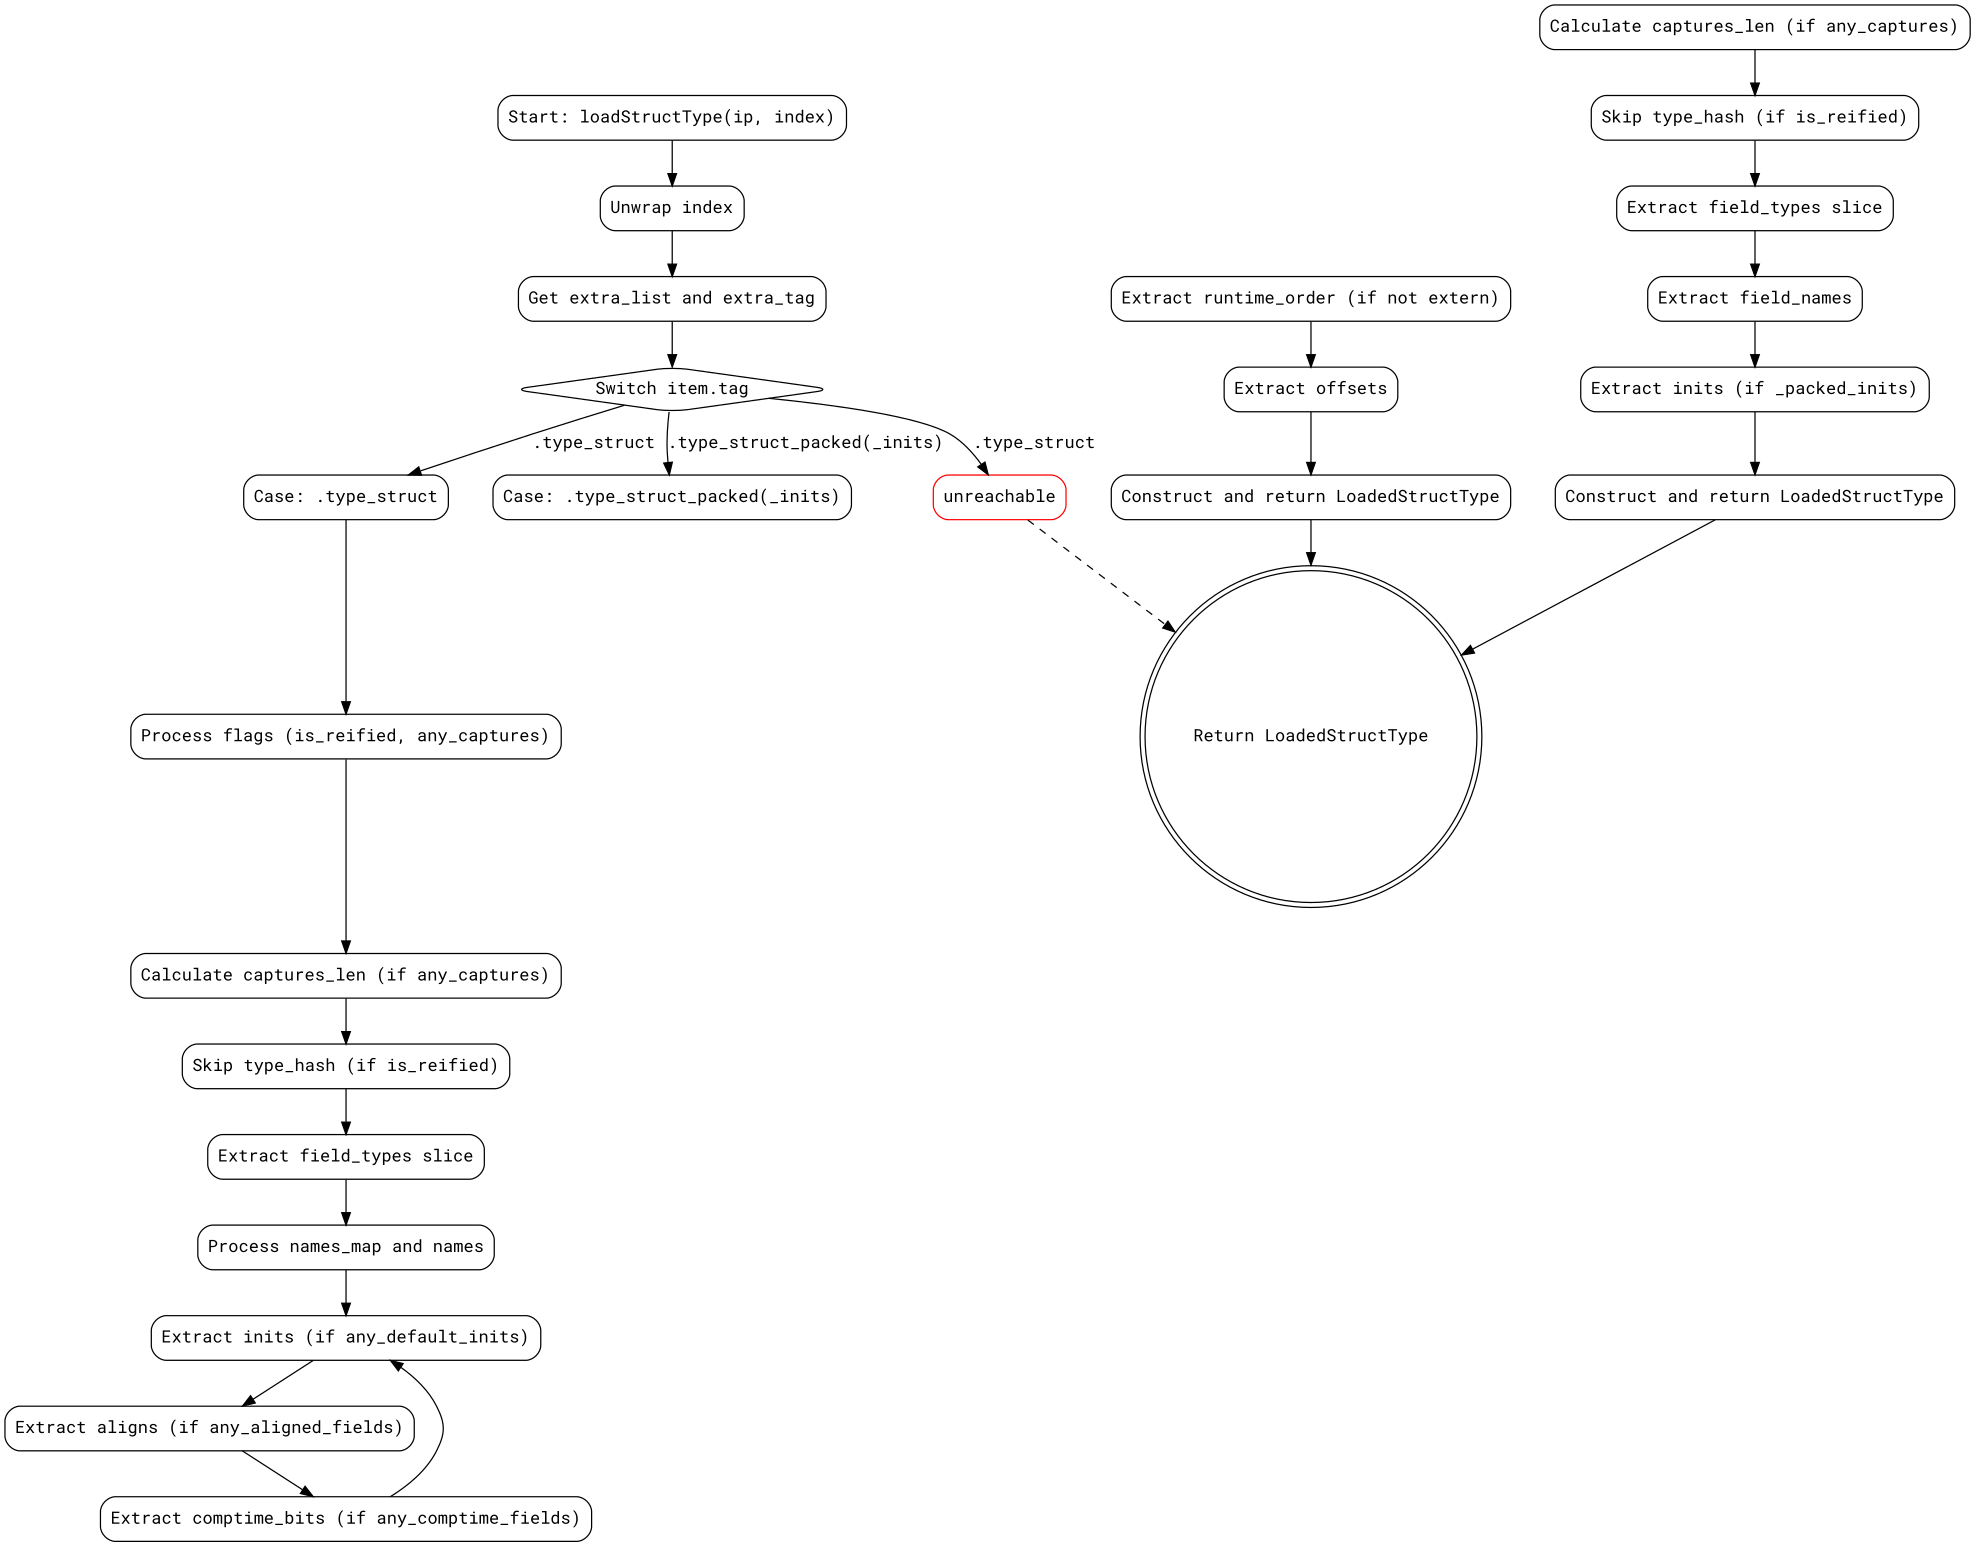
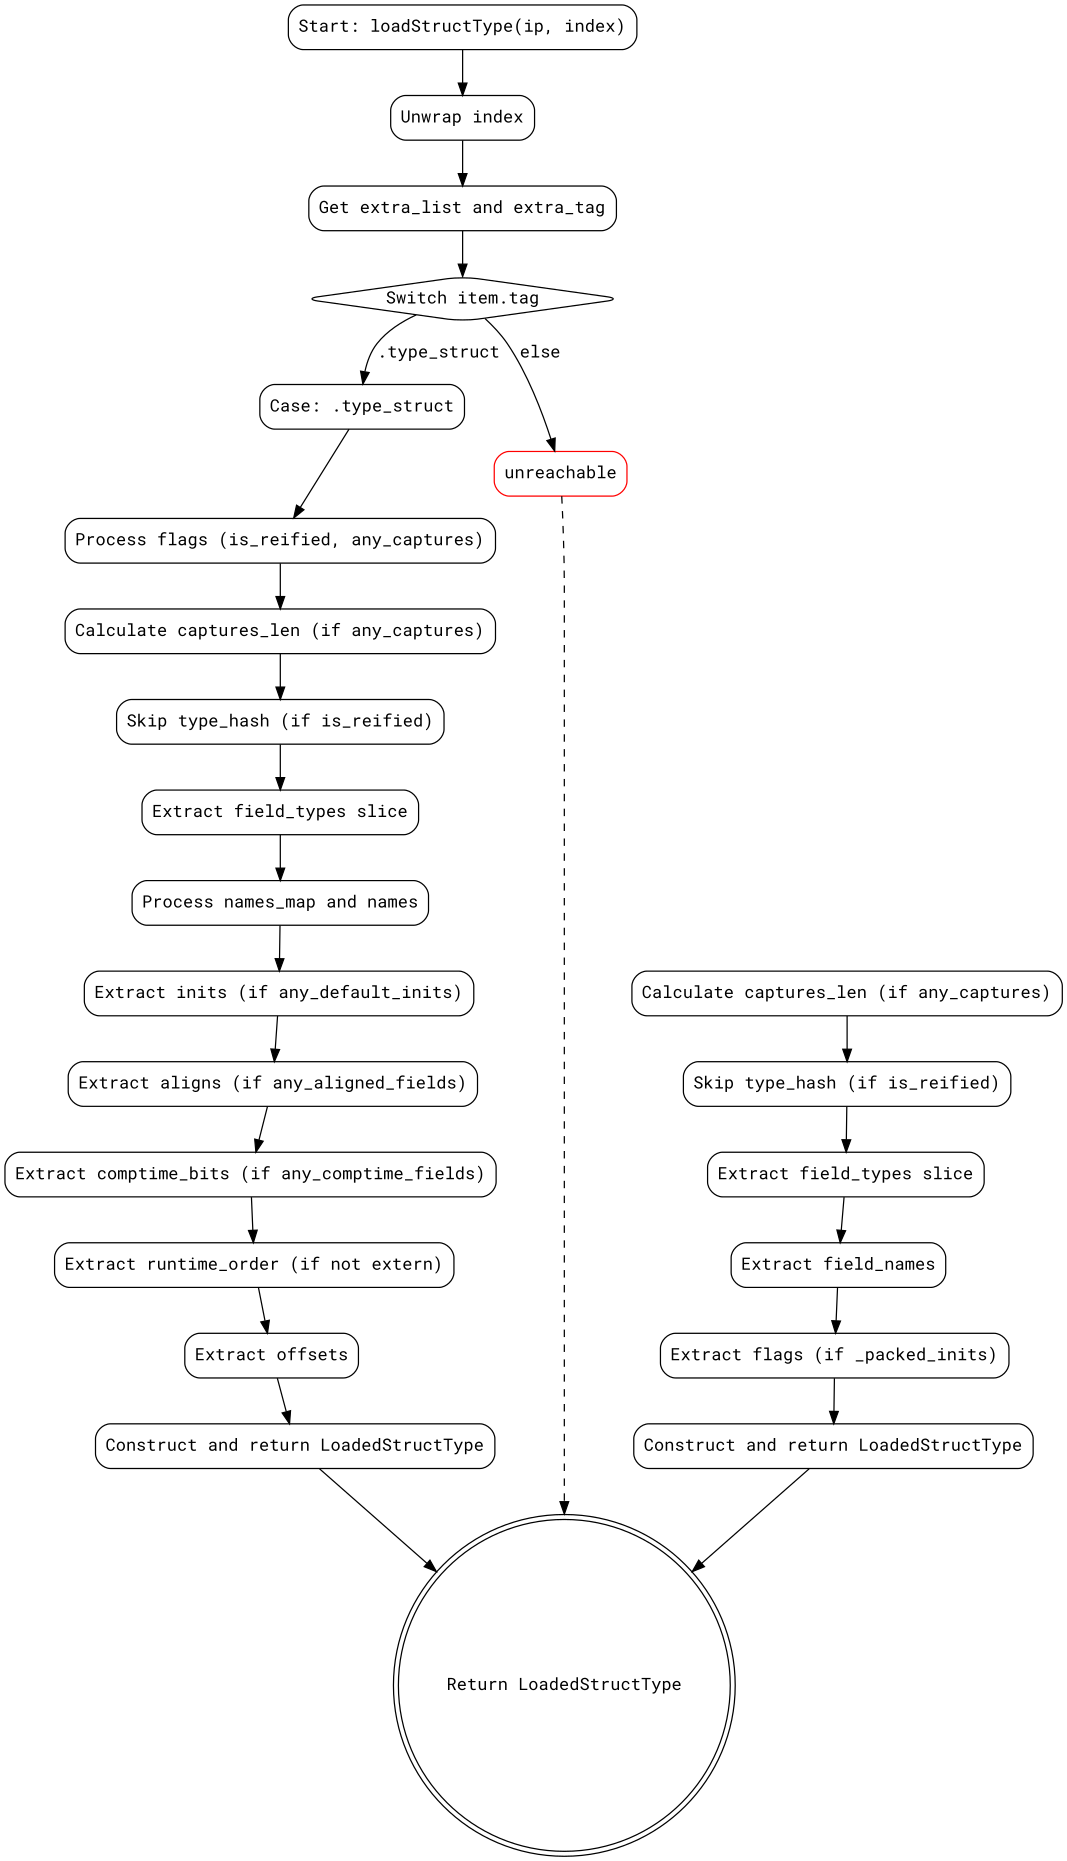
node "Extract inits (if _packed_inits)": label "Extract inits (if _packed_inits)" -> "Extract flags (if _packed_inits)"
edge "Switch item.tag" -> "unreachable": label ".type_struct" -> "else"
node "Case: .type_struct_packed(_inits)": removed
edge "Extract comptime_bits (if any_comptime_fields)" -> "Extract inits (if any_default_inits)": now "Extract comptime_bits (if any_comptime_fields)" -> "Extract runtime_order (if not extern)"
